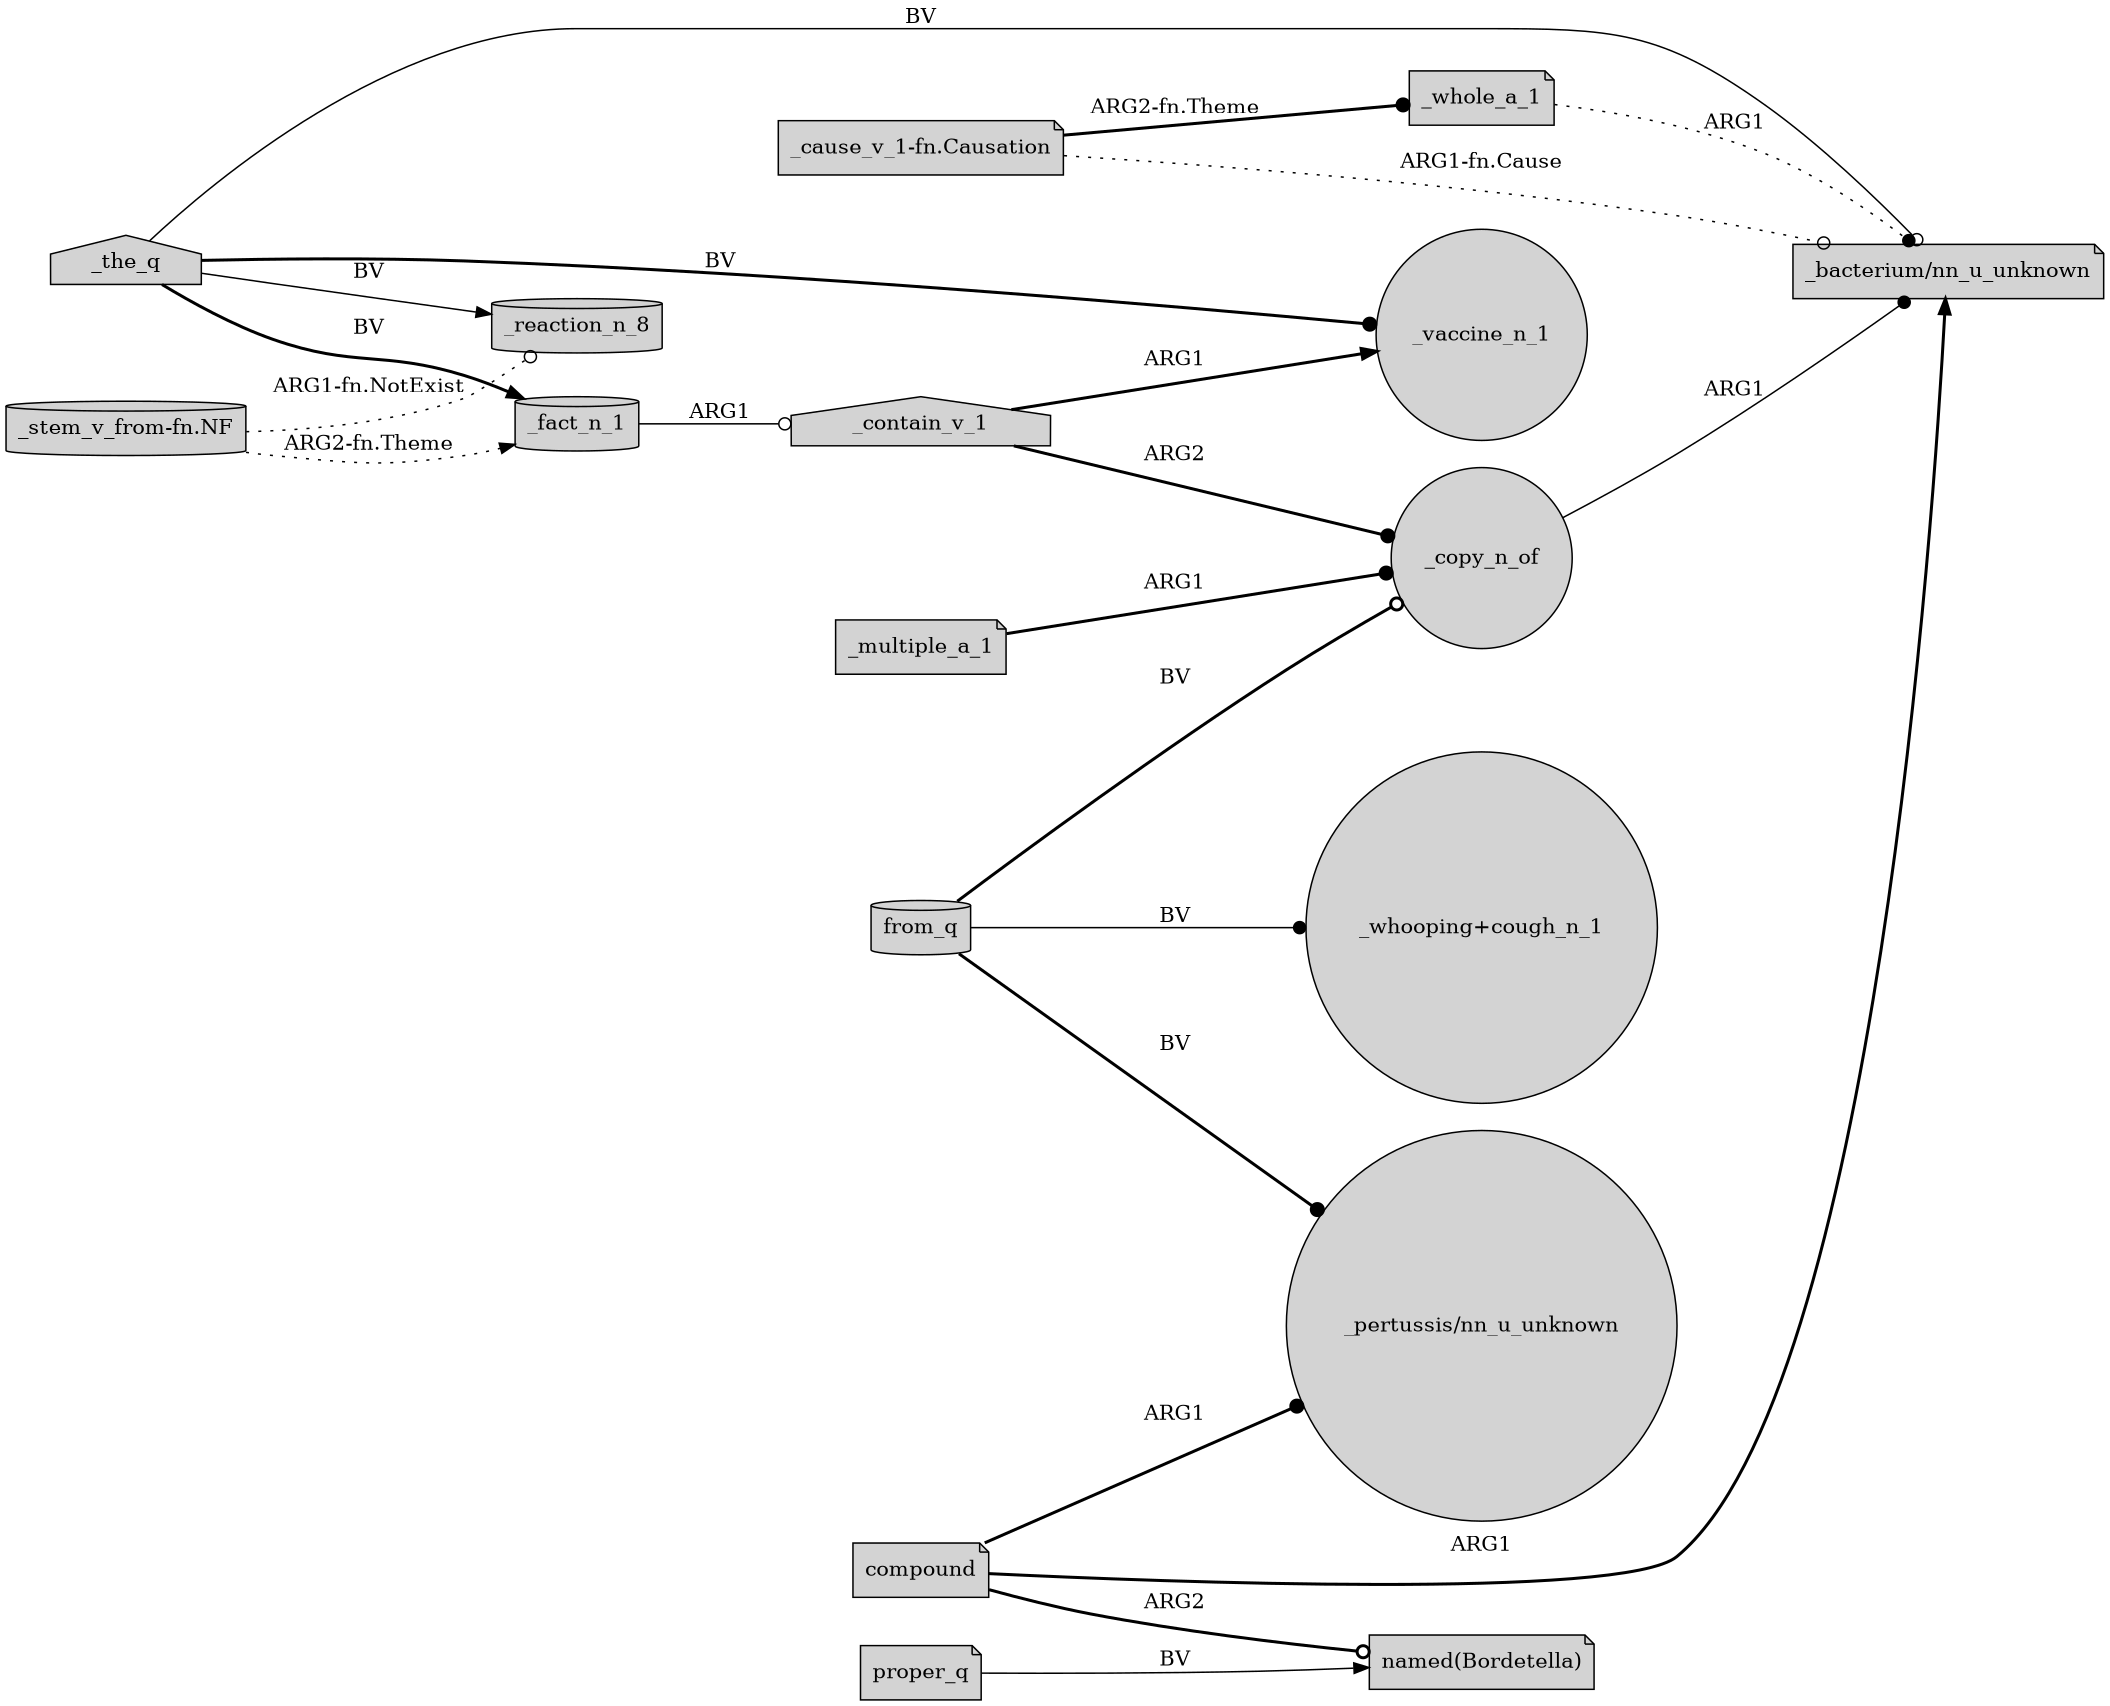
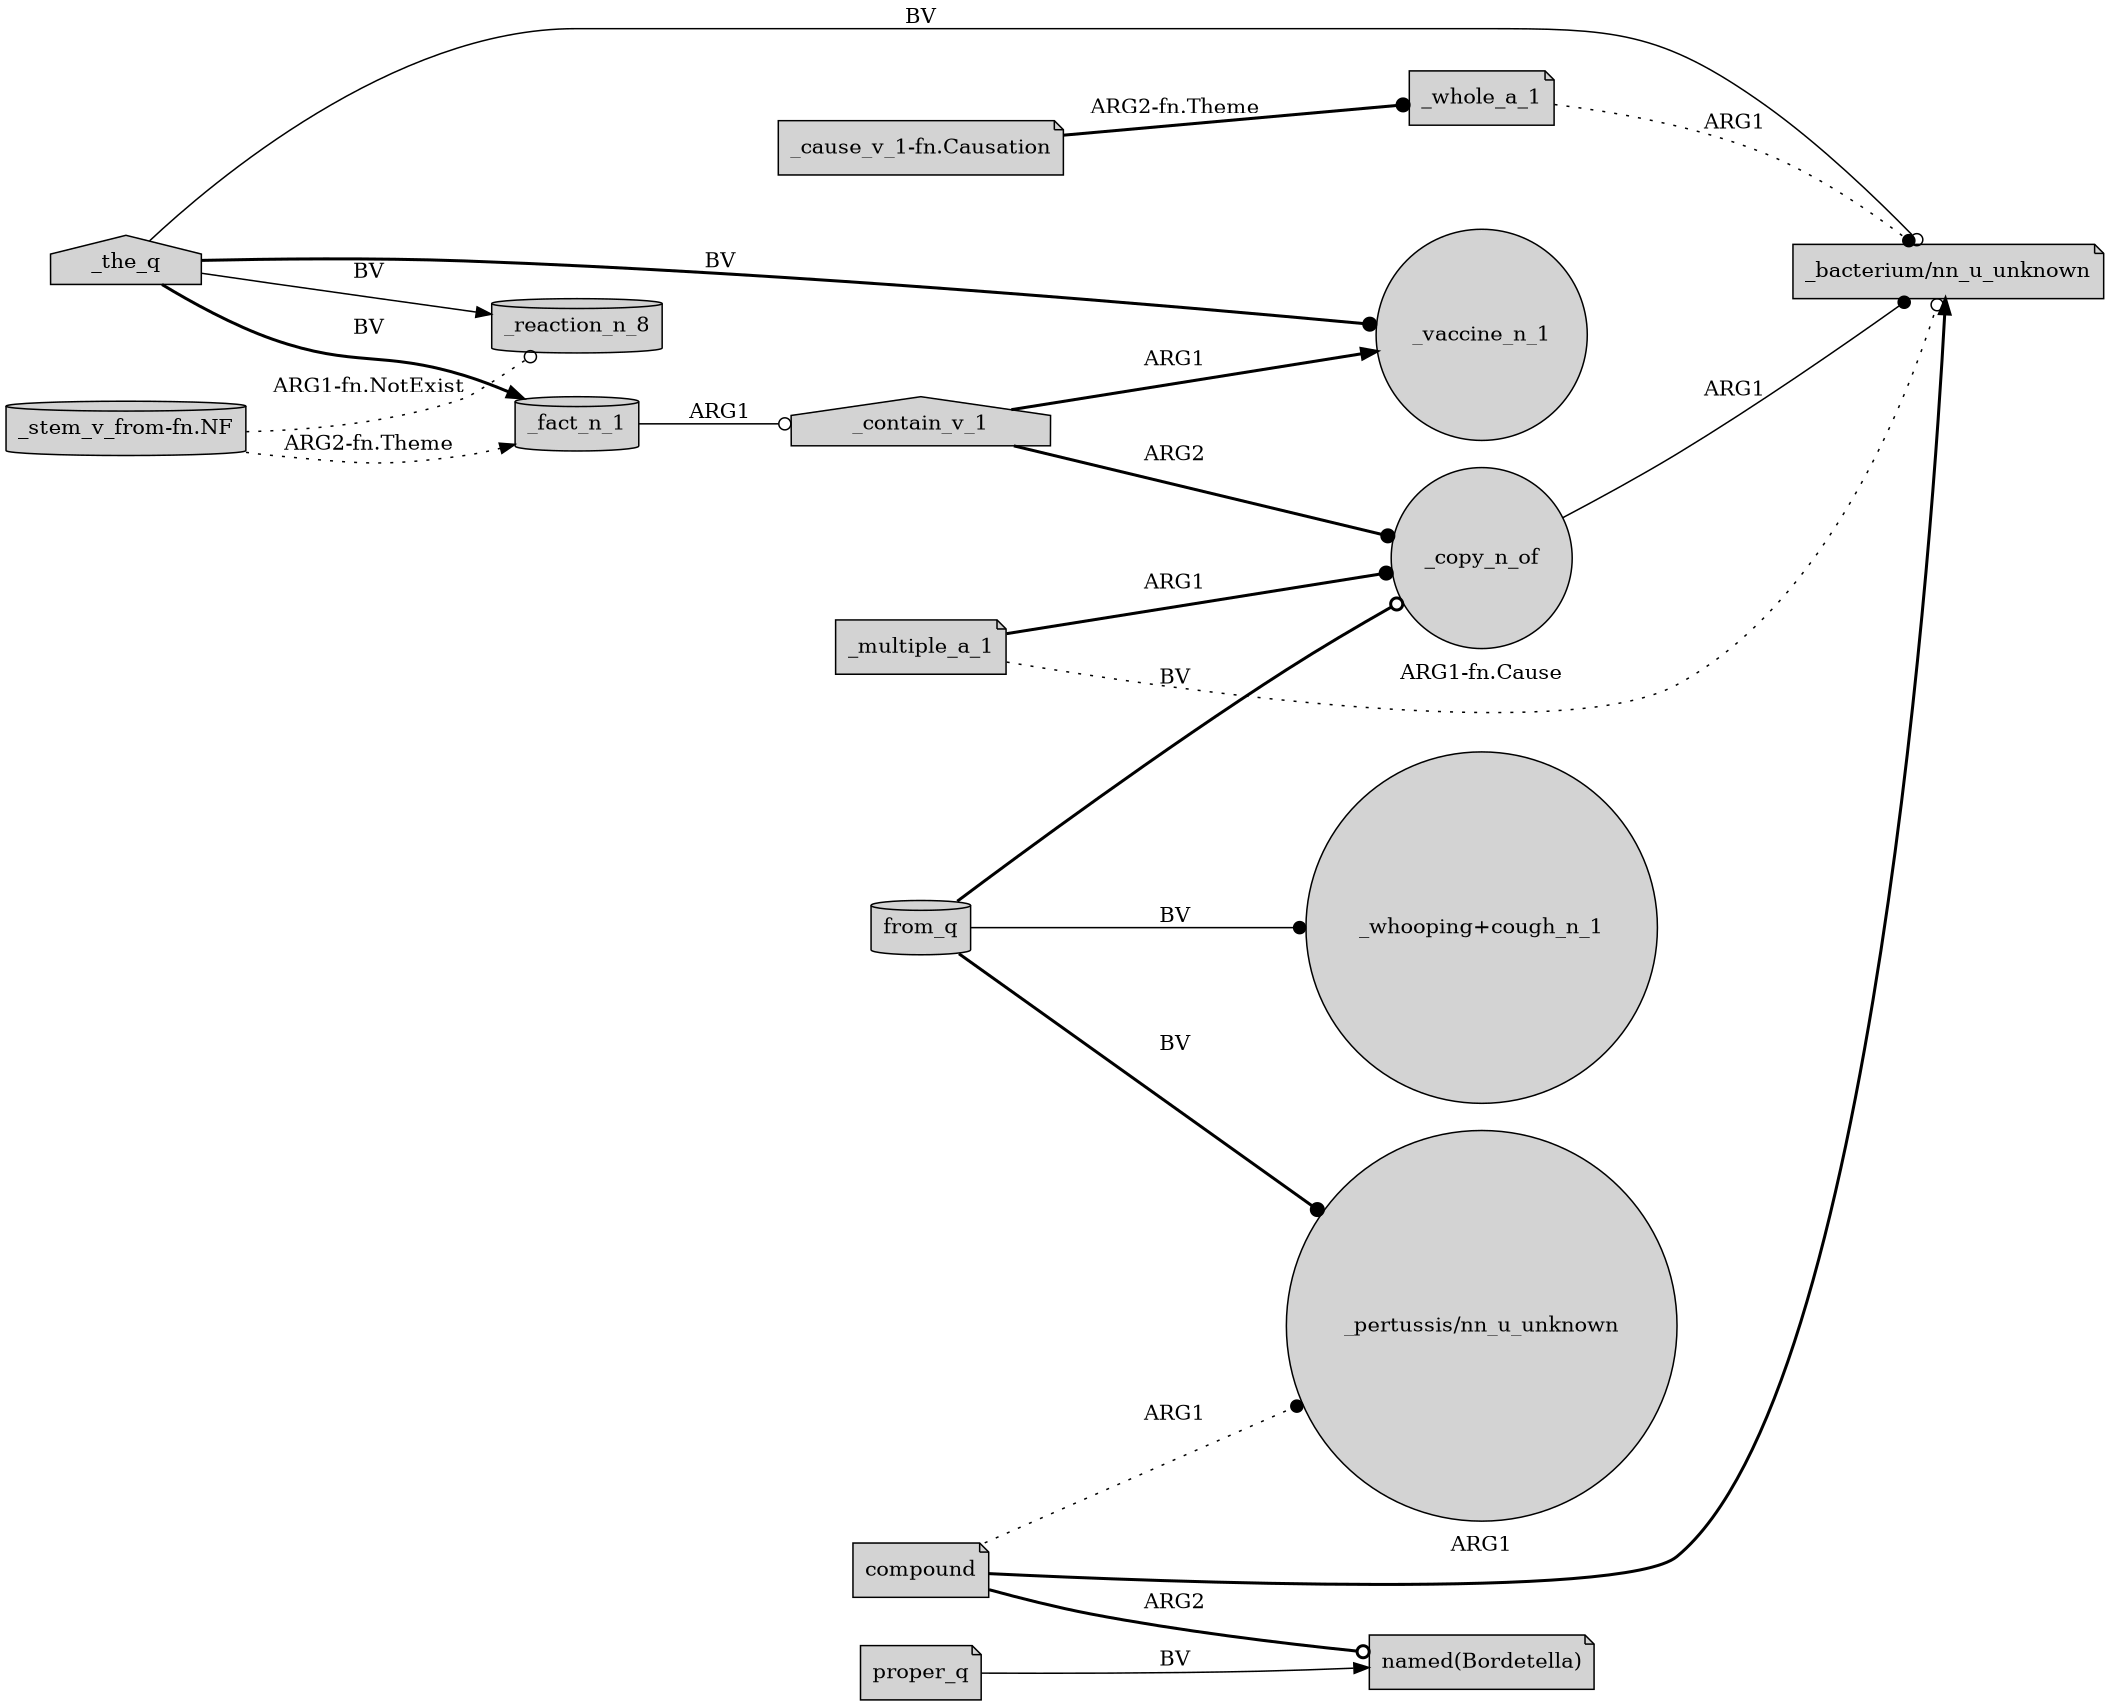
edge "_cause_v_1-fn.Causation" -> "_bacterium/nn_u_unknown": now "_multiple_a_1" -> "_bacterium/nn_u_unknown"
edge "compound" -> "_pertussis/nn_u_unknown": style bold -> dotted
